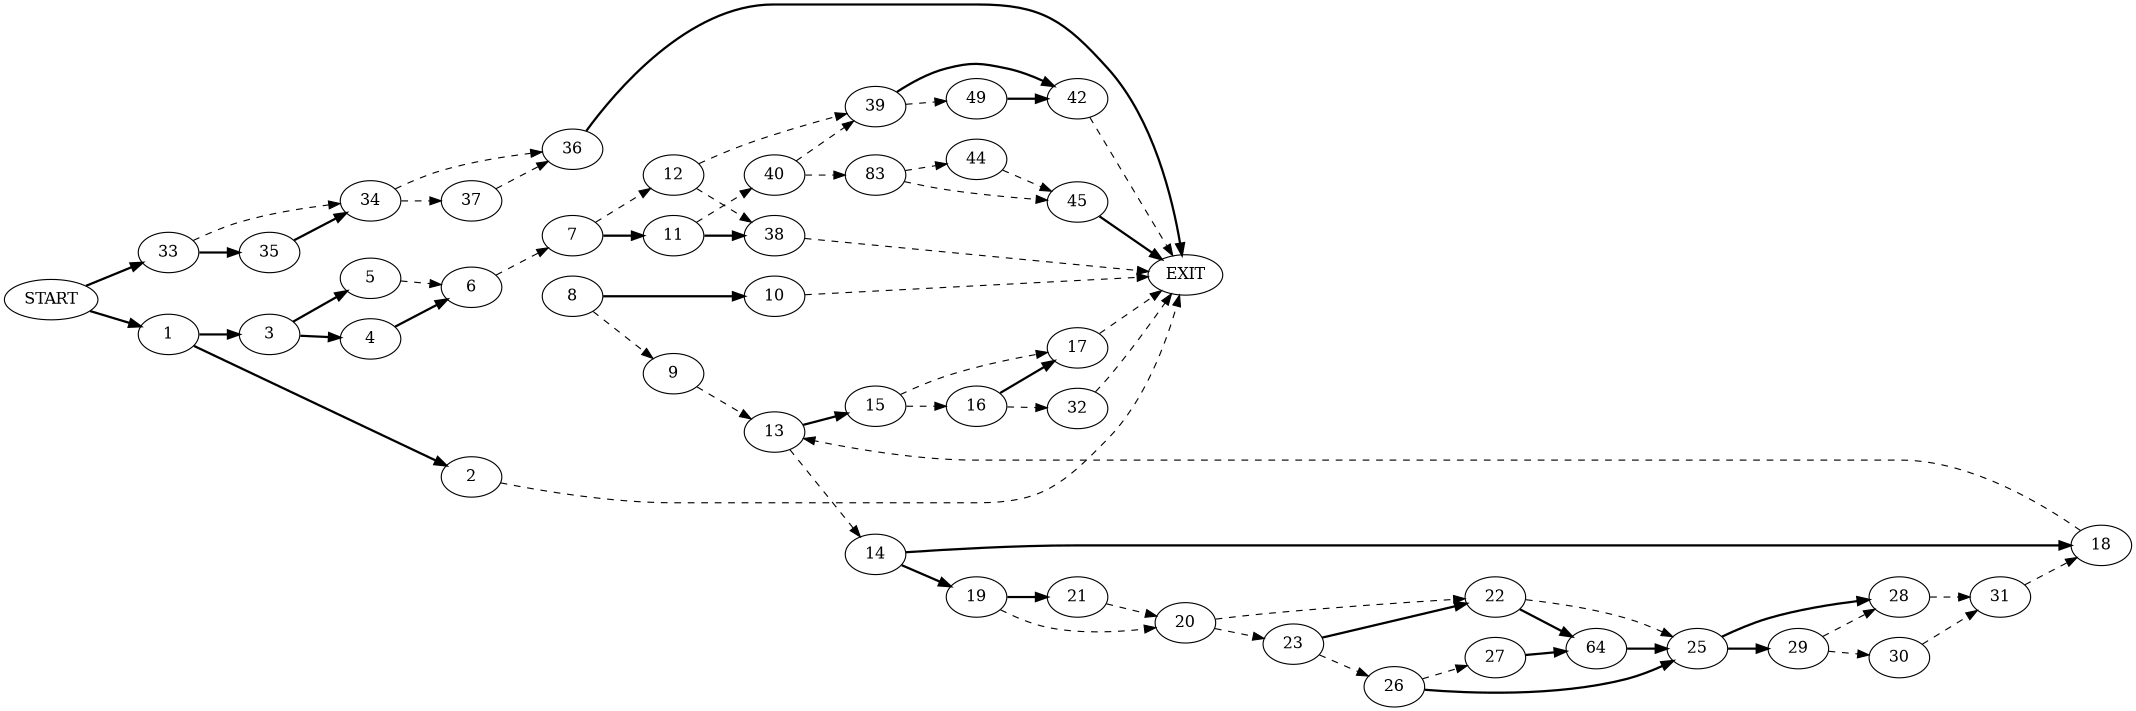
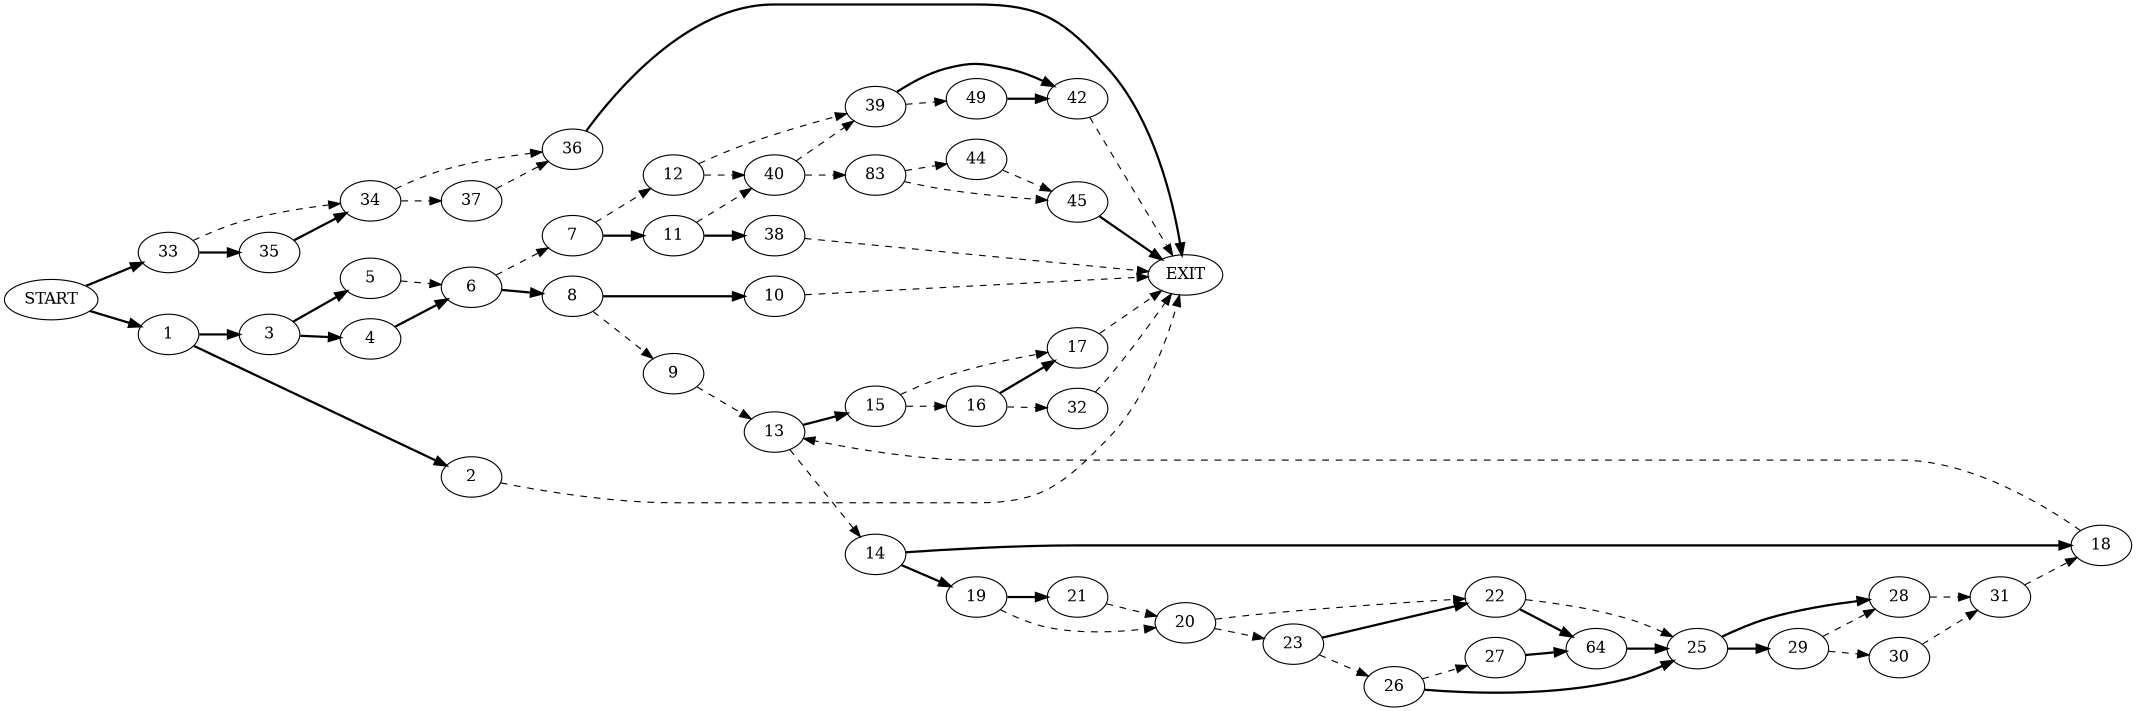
edge "12" -> "38": now "12" -> "40"
edge "6" -> "8": added
